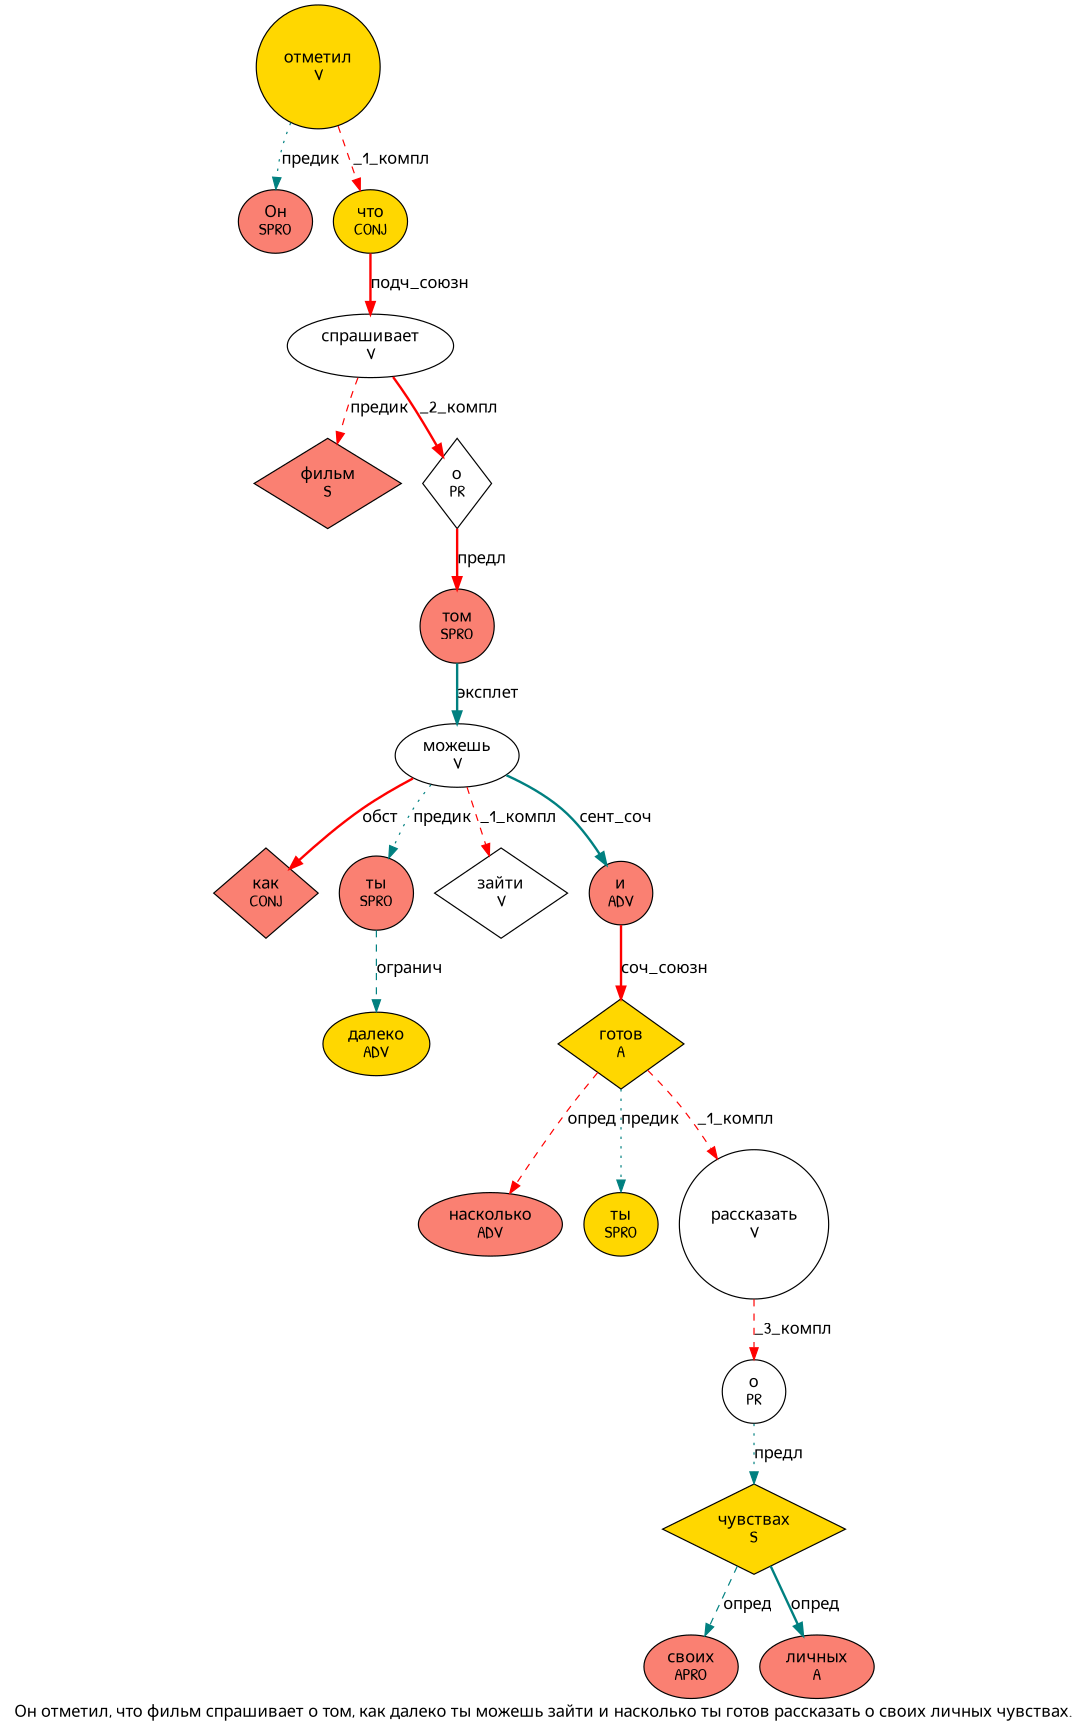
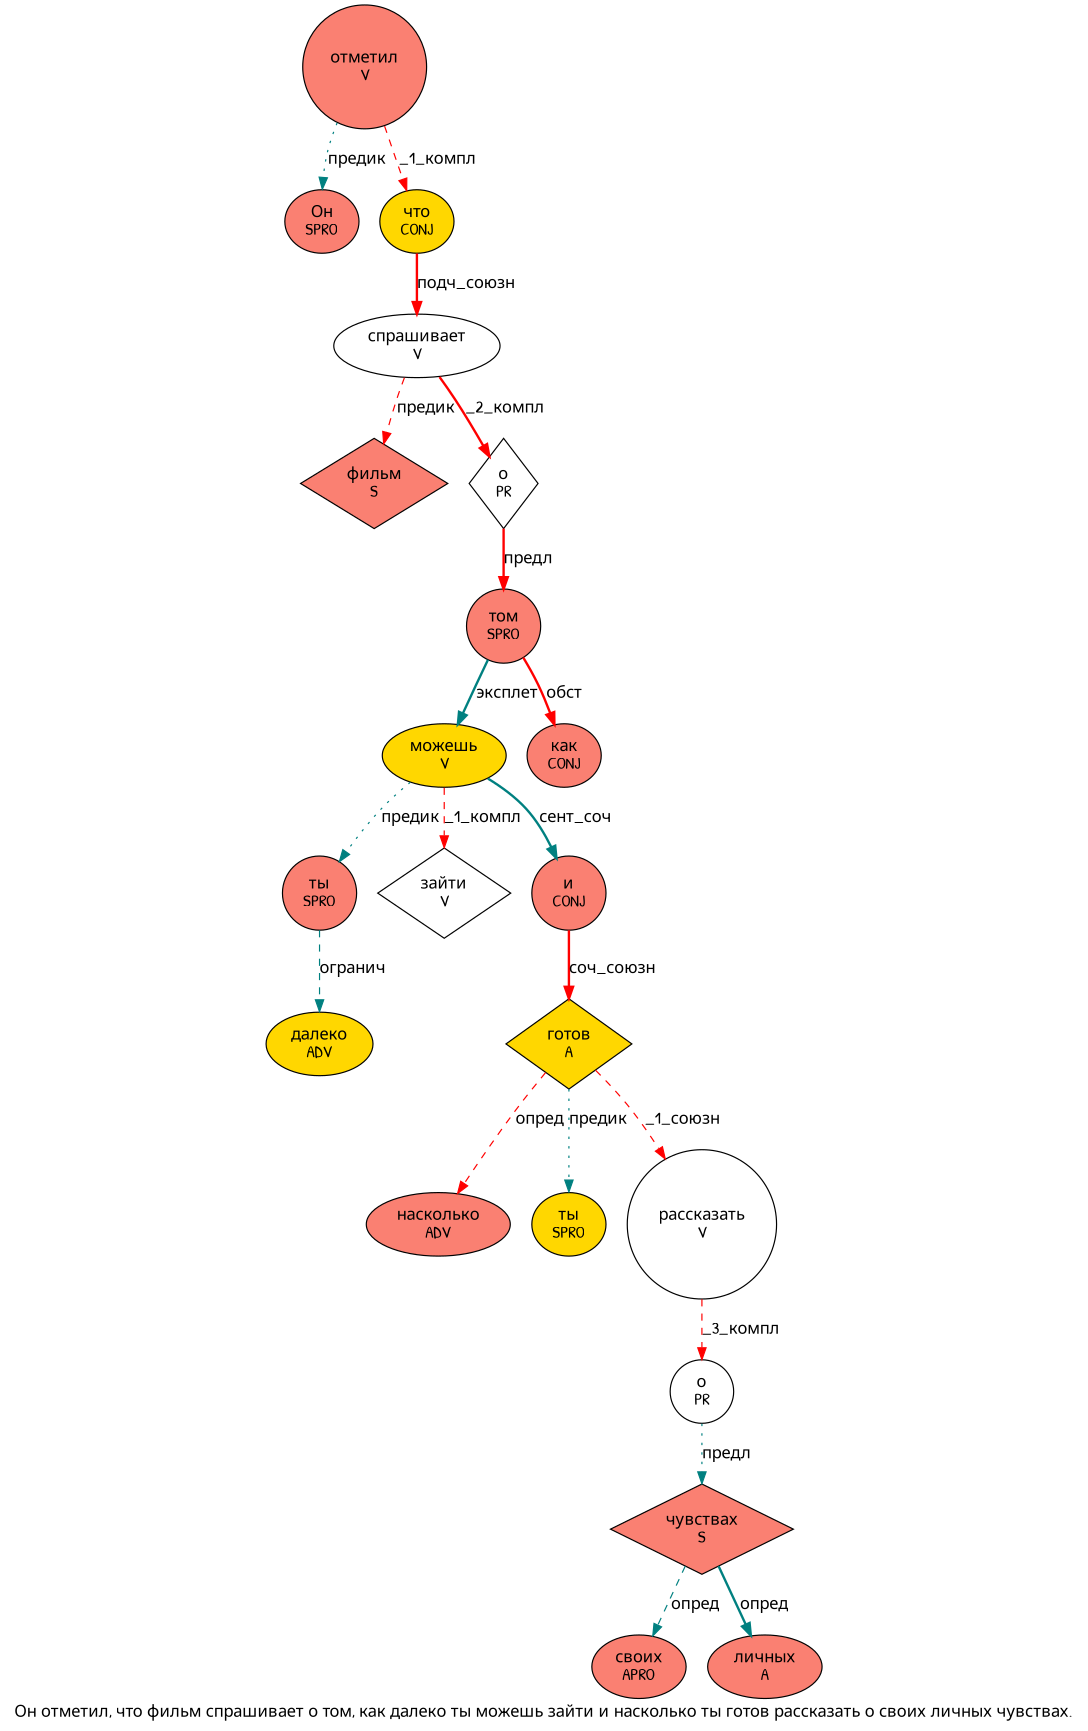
node "отметил V": fillcolor gold -> salmon
node "можешь V": fillcolor white -> gold
edge "можешь V" -> "как CONJ": now "том SPRO" -> "как CONJ"
node "как CONJ": shape diamond -> ellipse
node "и ADV": label "и ADV" -> "и CONJ"
edge "готов A" -> "рассказать V": label "_1_компл" -> "_1_союзн"
node "чувствах S": fillcolor gold -> salmon
